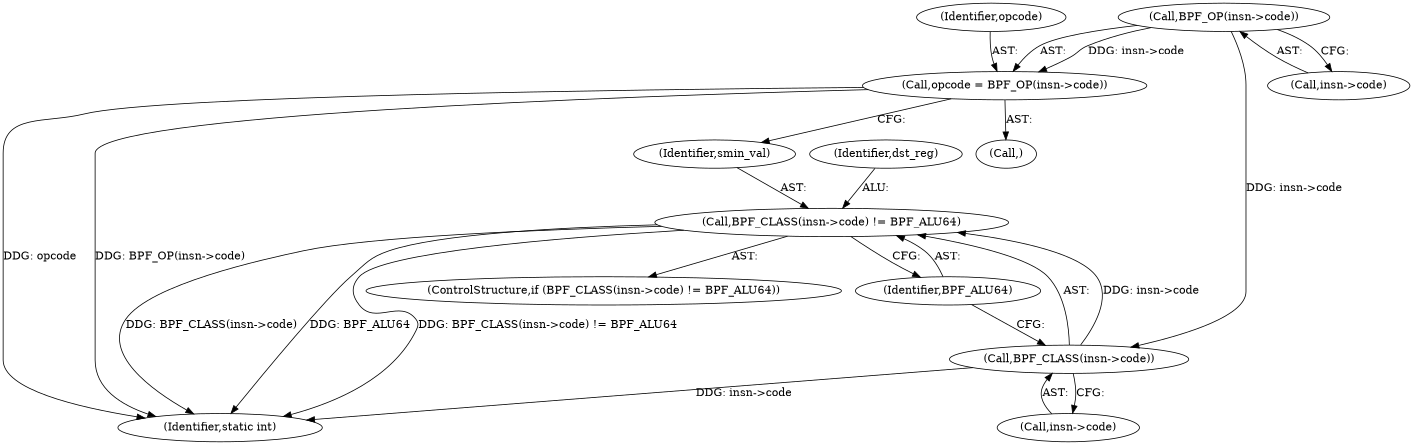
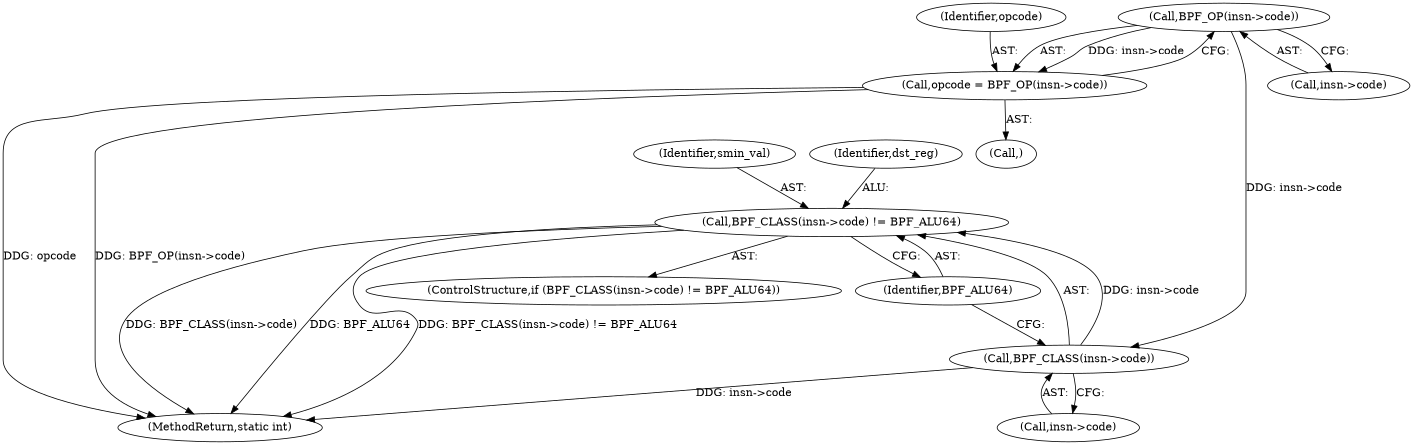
edge "(Call,opcode = BPF_OP(insn->code))" -> "(Identifier,smin_val)": now "(Call,opcode = BPF_OP(insn->code))" -> "(Call,BPF_OP(insn->code))"
node "(Identifier,static int)": label "(Identifier,static int)" -> "(MethodReturn,static int)"
